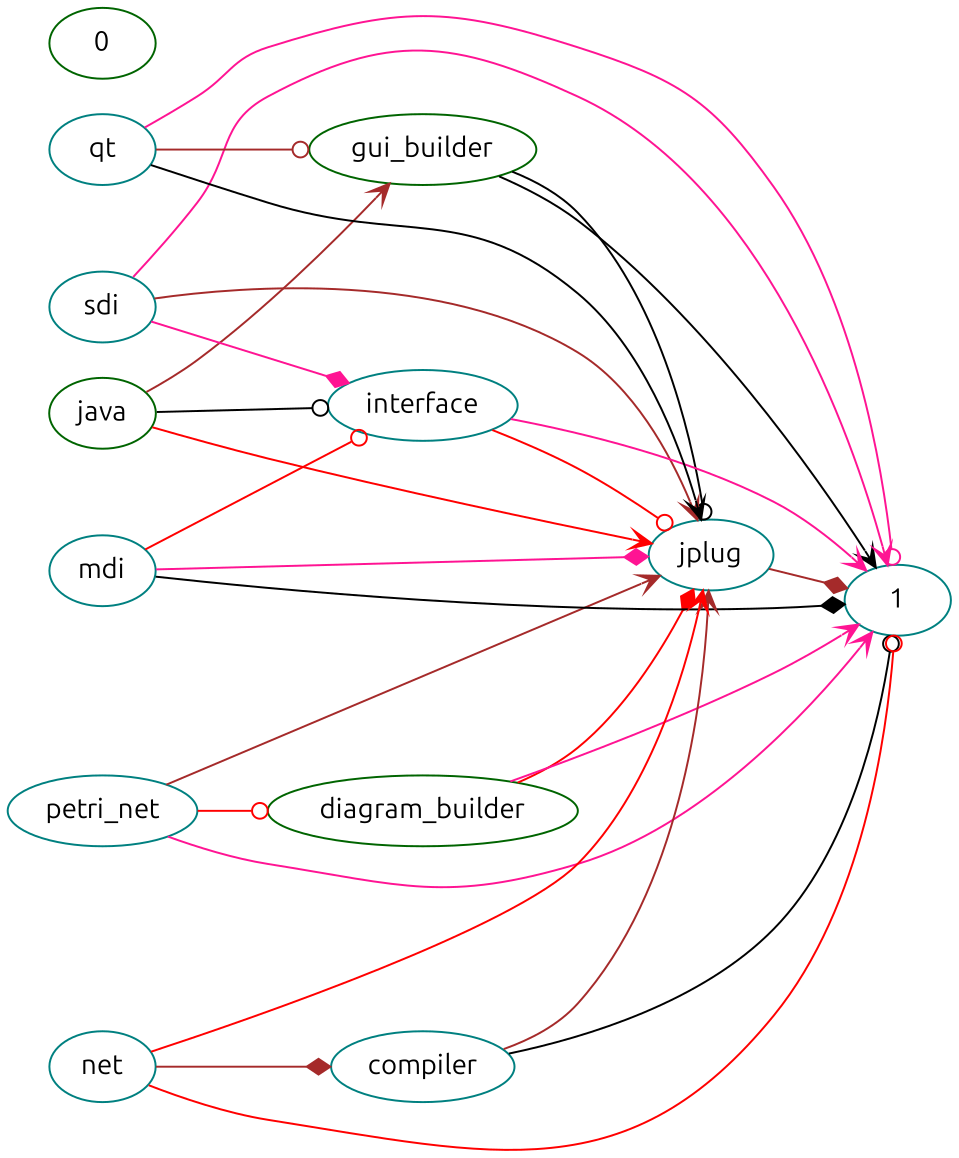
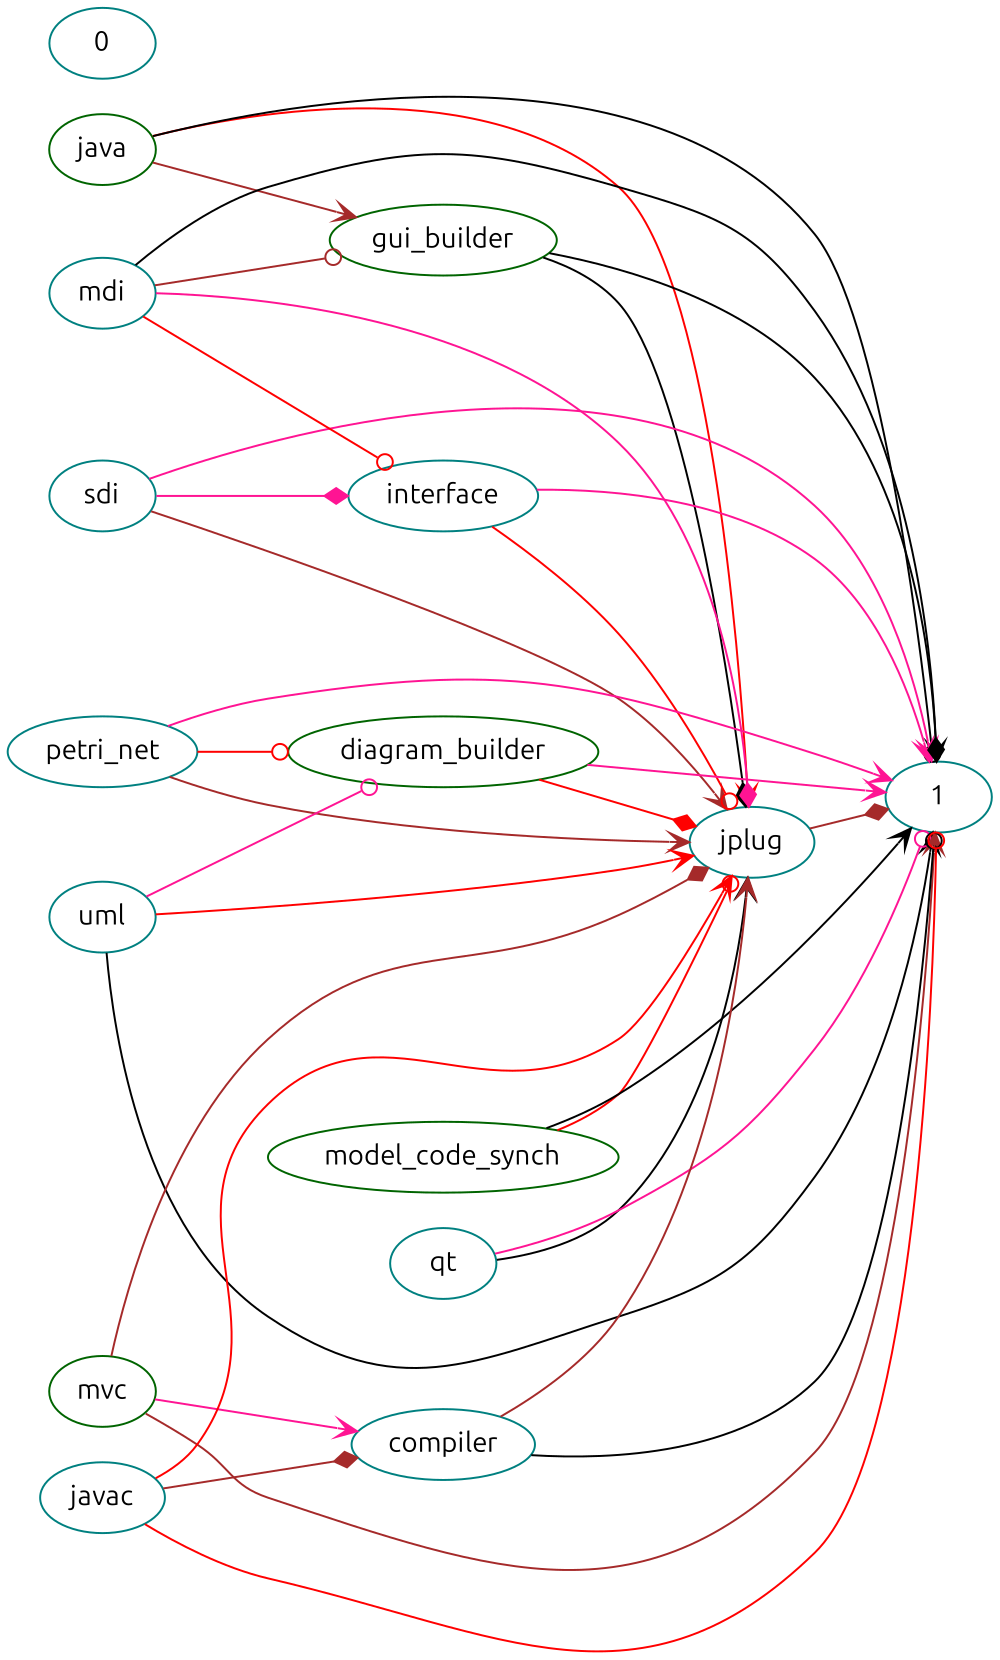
node "0": color darkgreen -> teal
edge "qt" -> "gui_builder": now "mdi" -> "gui_builder"
edge "gui_builder" -> "jplug": arrowhead odot -> diamond
edge "java" -> "interface": now "java" -> "1"
node "uml": added
node "net": label "net" -> "javac"
node "model_code_synch": added
node "mvc": added
